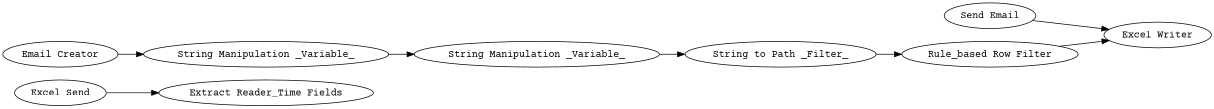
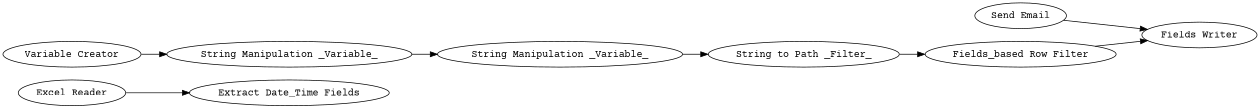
node "Excel Writer": label "Excel Writer" -> "Fields Writer"
node "Email Creator": label "Email Creator" -> "Variable Creator"
node "Rule_based Row Filter": label "Rule_based Row Filter" -> "Fields_based Row Filter"
node "Excel Send": label "Excel Send" -> "Excel Reader"
node "Extract Reader_Time Fields": label "Extract Reader_Time Fields" -> "Extract Date_Time Fields"
